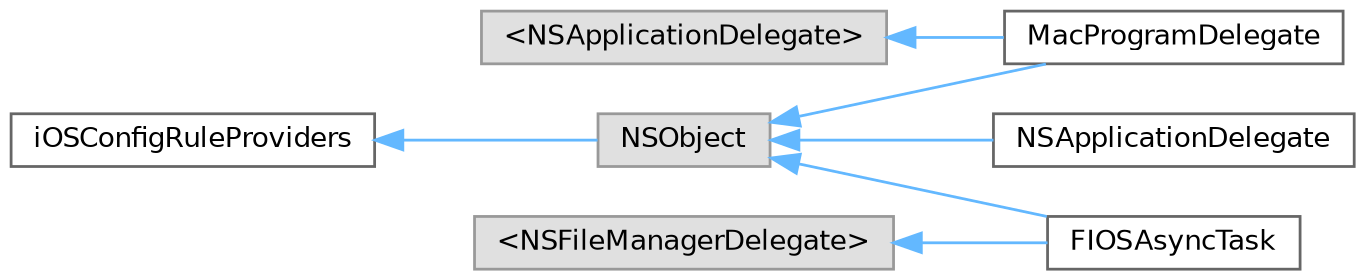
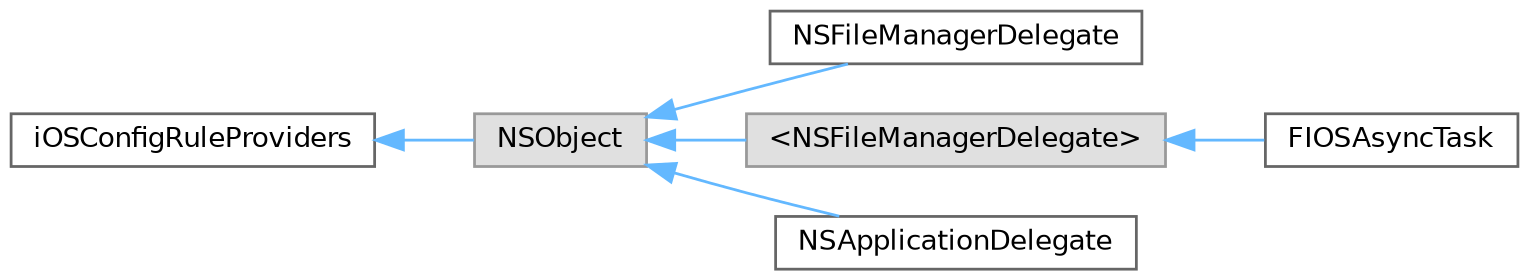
node "<NSApplicationDelegate>": removed
node "MacProgramDelegate": label "MacProgramDelegate" -> "NSFileManagerDelegate"
edge "FIOSAsyncTask" -> "NSObject": now "<NSFileManagerDelegate>" -> "NSObject"
